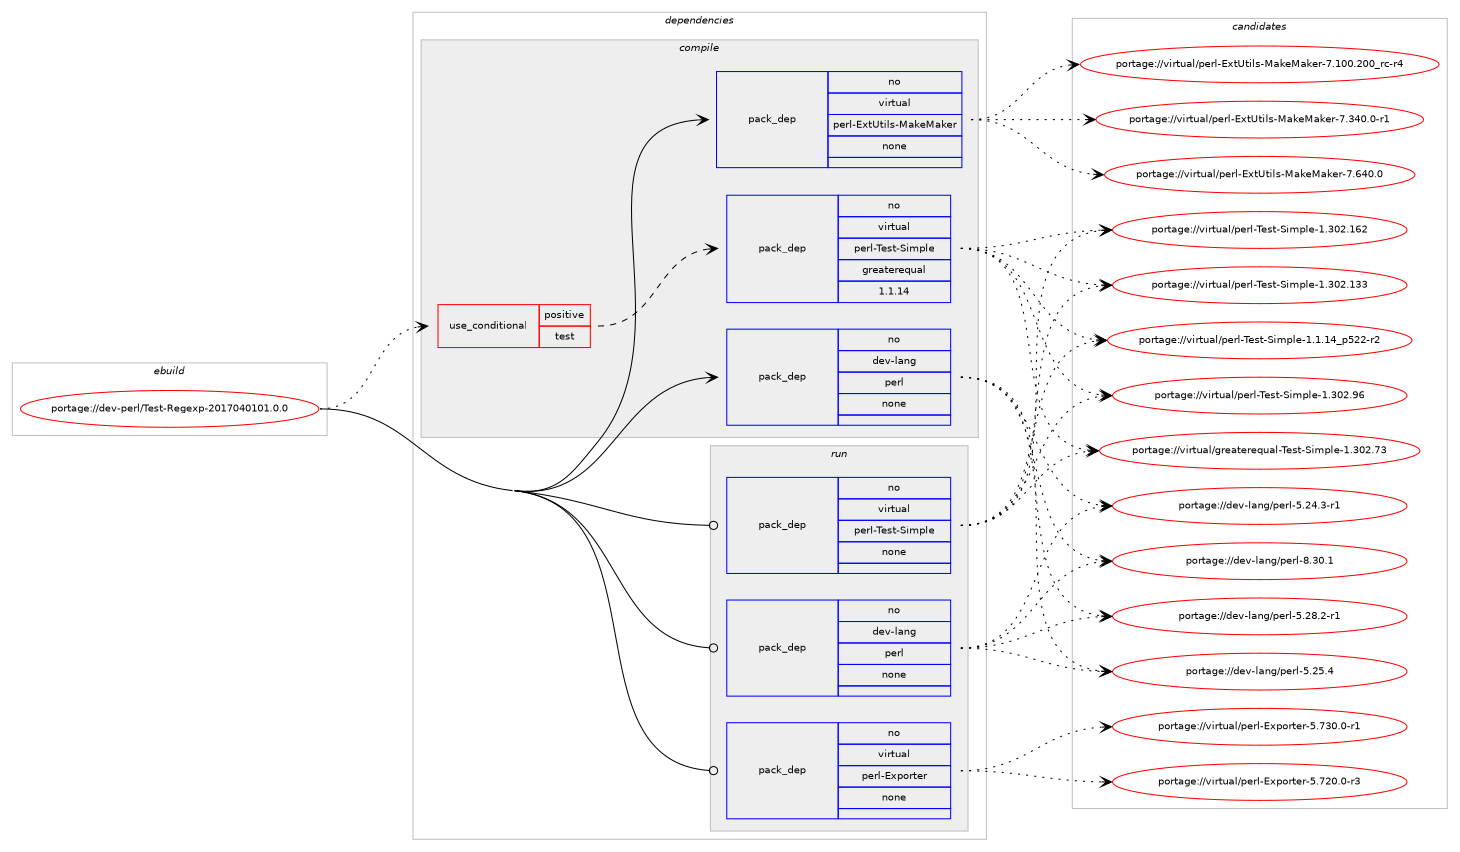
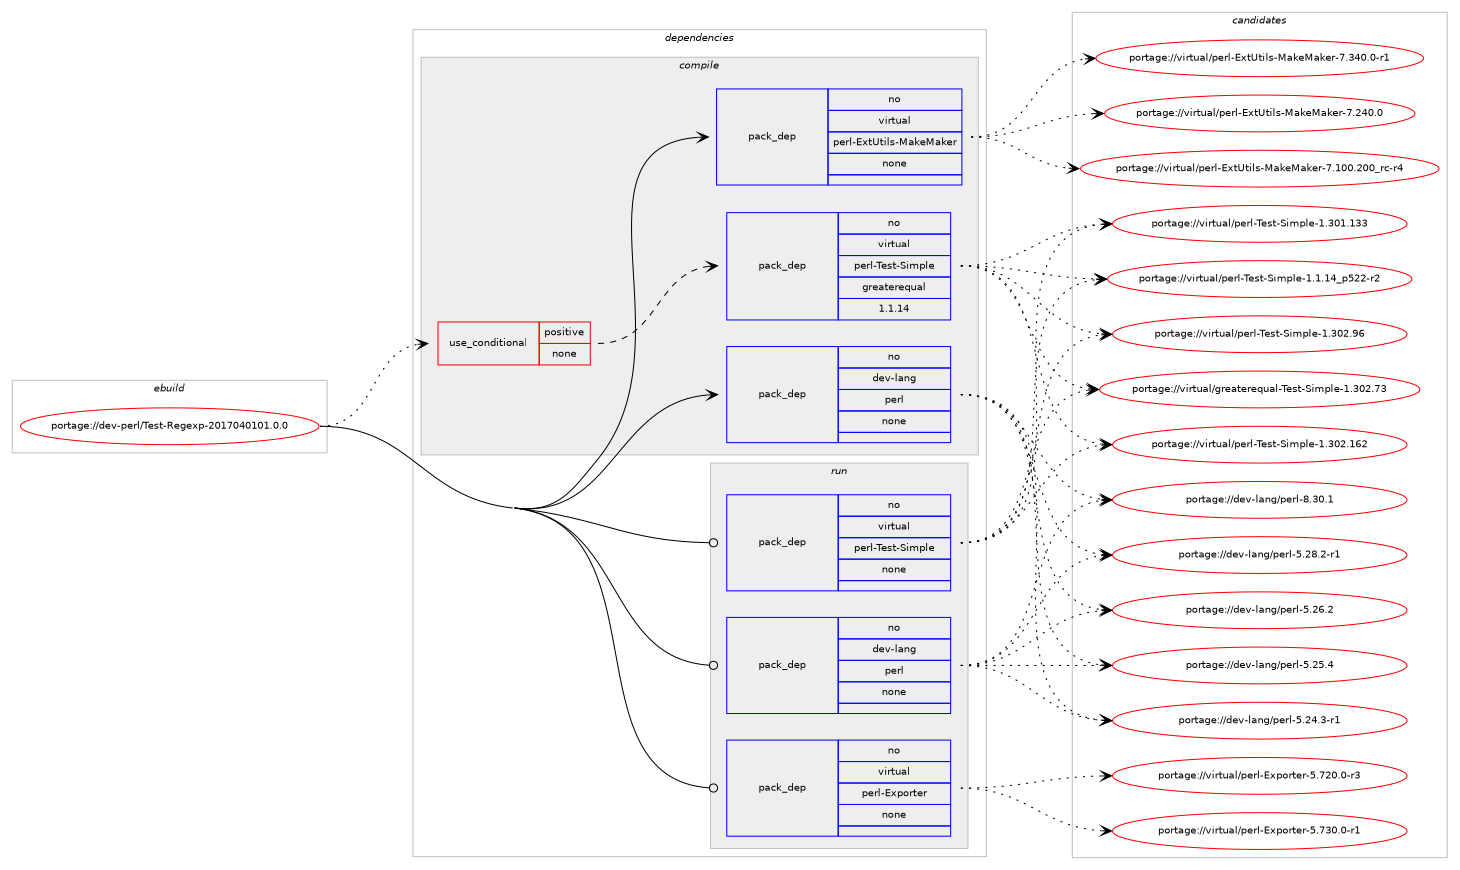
node "portage://virtual/perl-ExtUtils-MakeMaker-7.640.0": label "portage://virtual/perl-ExtUtils-MakeMaker-7.640.0" -> "portage://virtual/perl-ExtUtils-MakeMaker-7.240.0"
node "portage://virtual/perl-Test-Simple-1.302.133": label "portage://virtual/perl-Test-Simple-1.302.133" -> "portage://virtual/perl-Test-Simple-1.301.133"
node "use_conditional": text "test" -> "none"
node "portage://dev-lang/perl-5.26.2": added
